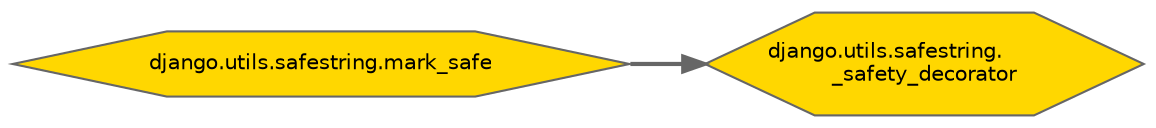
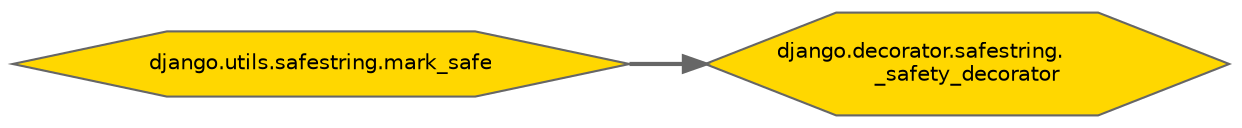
node "django.utils.safestring. _safety_decorator": label "django.utils.safestring. _safety_decorator" -> "django.decorator.safestring. _safety_decorator"
